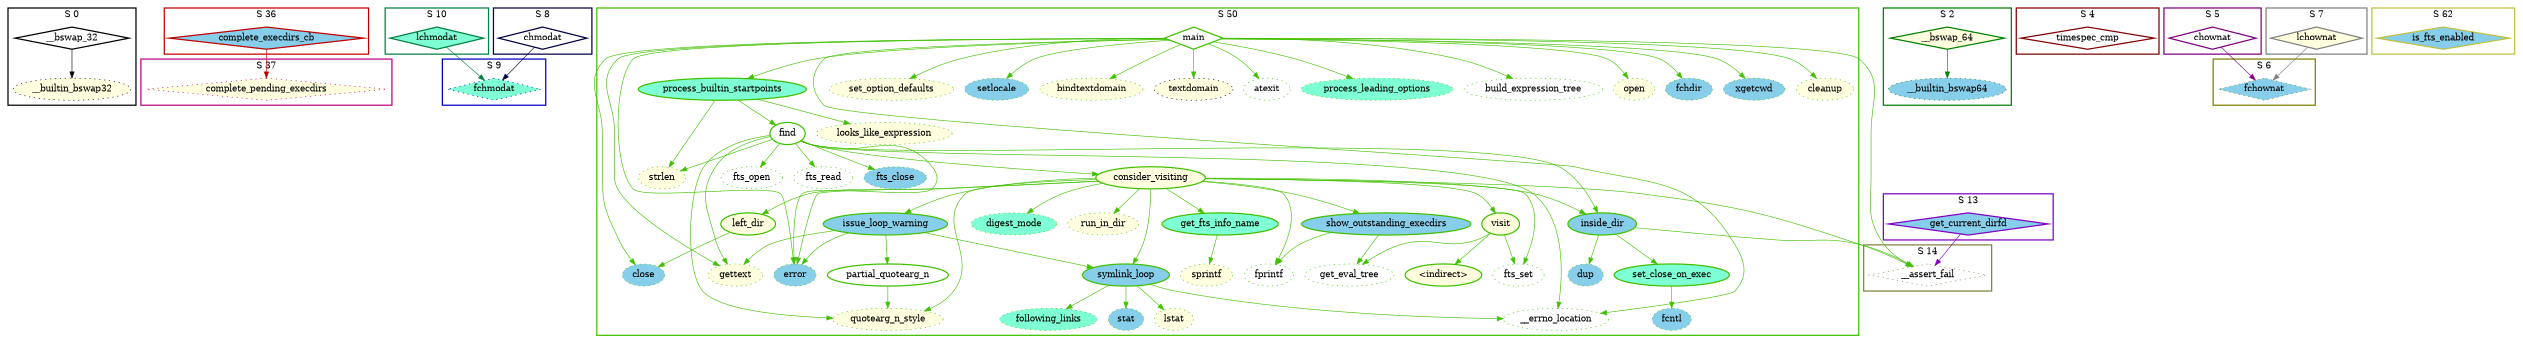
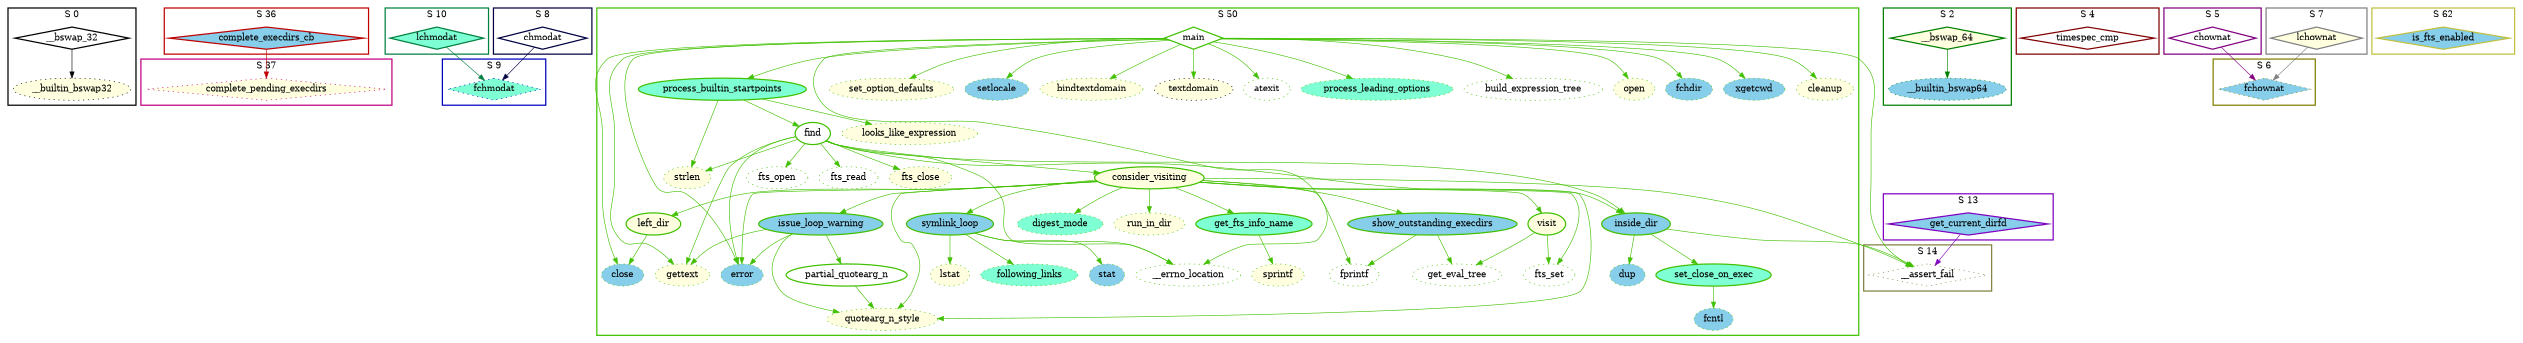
node "fts_close": fillcolor skyblue -> lightyellow
edge "issue_loop_warning" -> "symlink_loop": now "issue_loop_warning" -> "quotearg_n_style"
node "<indirect>": removed
